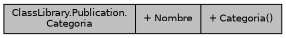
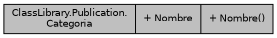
node "ClassLibrary.Publication.": text "+ Categoria()" -> "+ Nombre()"
